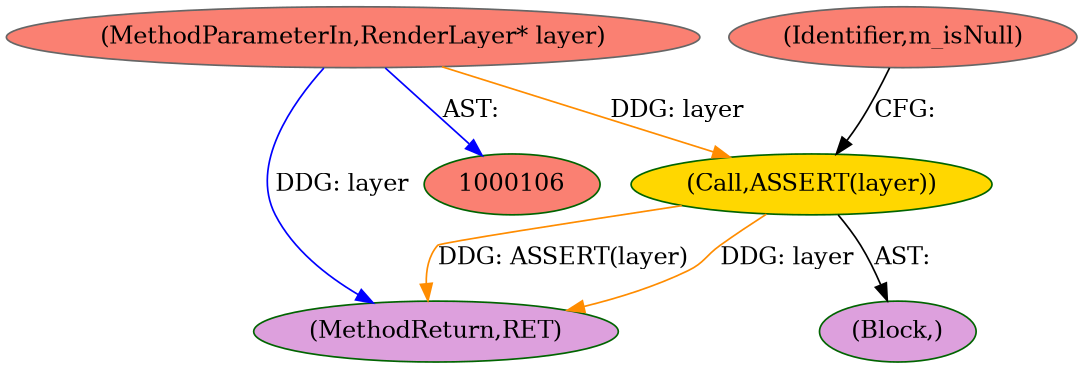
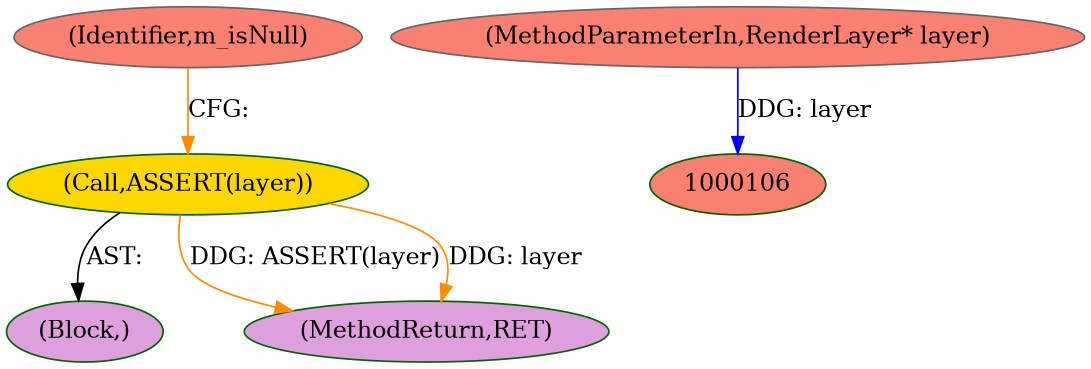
edge "(Identifier,m_isNull)" -> "(Call,ASSERT(layer))": color black -> darkorange
edge "(MethodParameterIn,RenderLayer* layer)" -> "(Call,ASSERT(layer))": removed, label "DDG: layer"
edge "(MethodParameterIn,RenderLayer* layer)" -> "1000106": label "AST: " -> "DDG: layer"
edge "(MethodParameterIn,RenderLayer* layer)" -> "(MethodReturn,RET)": removed, label "DDG: layer"
